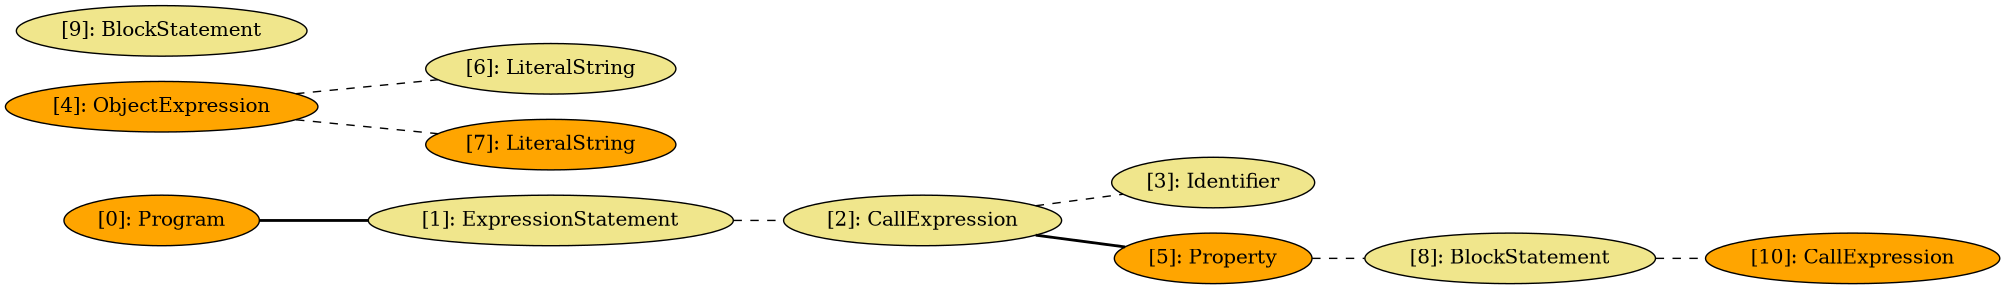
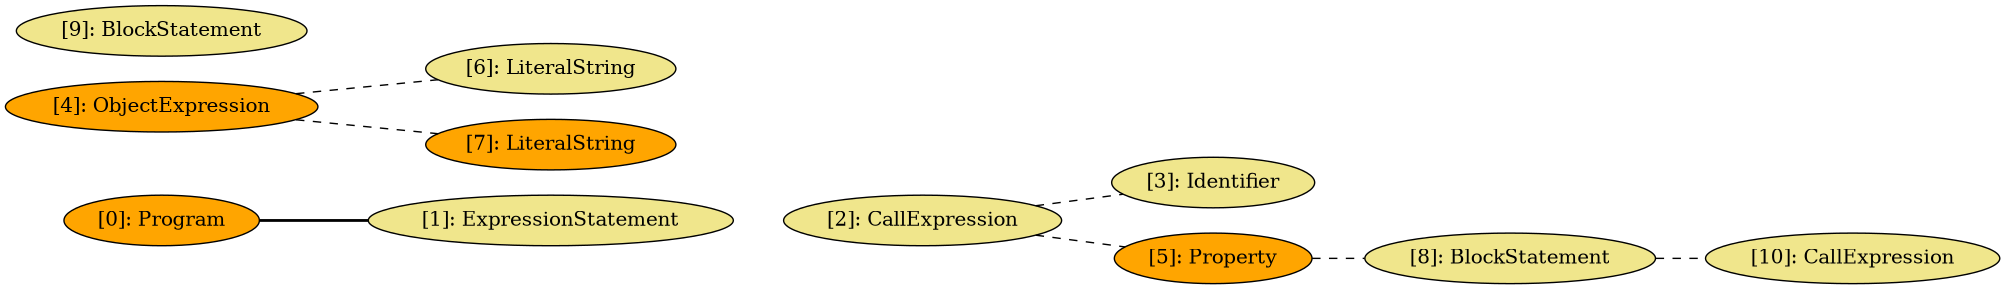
edge "[1]: ExpressionStatement" -- "[2]: CallExpression": removed
edge "[2]: CallExpression" -- "[5]: Property": style bold -> dashed
node "[10]: CallExpression": fillcolor orange -> khaki
